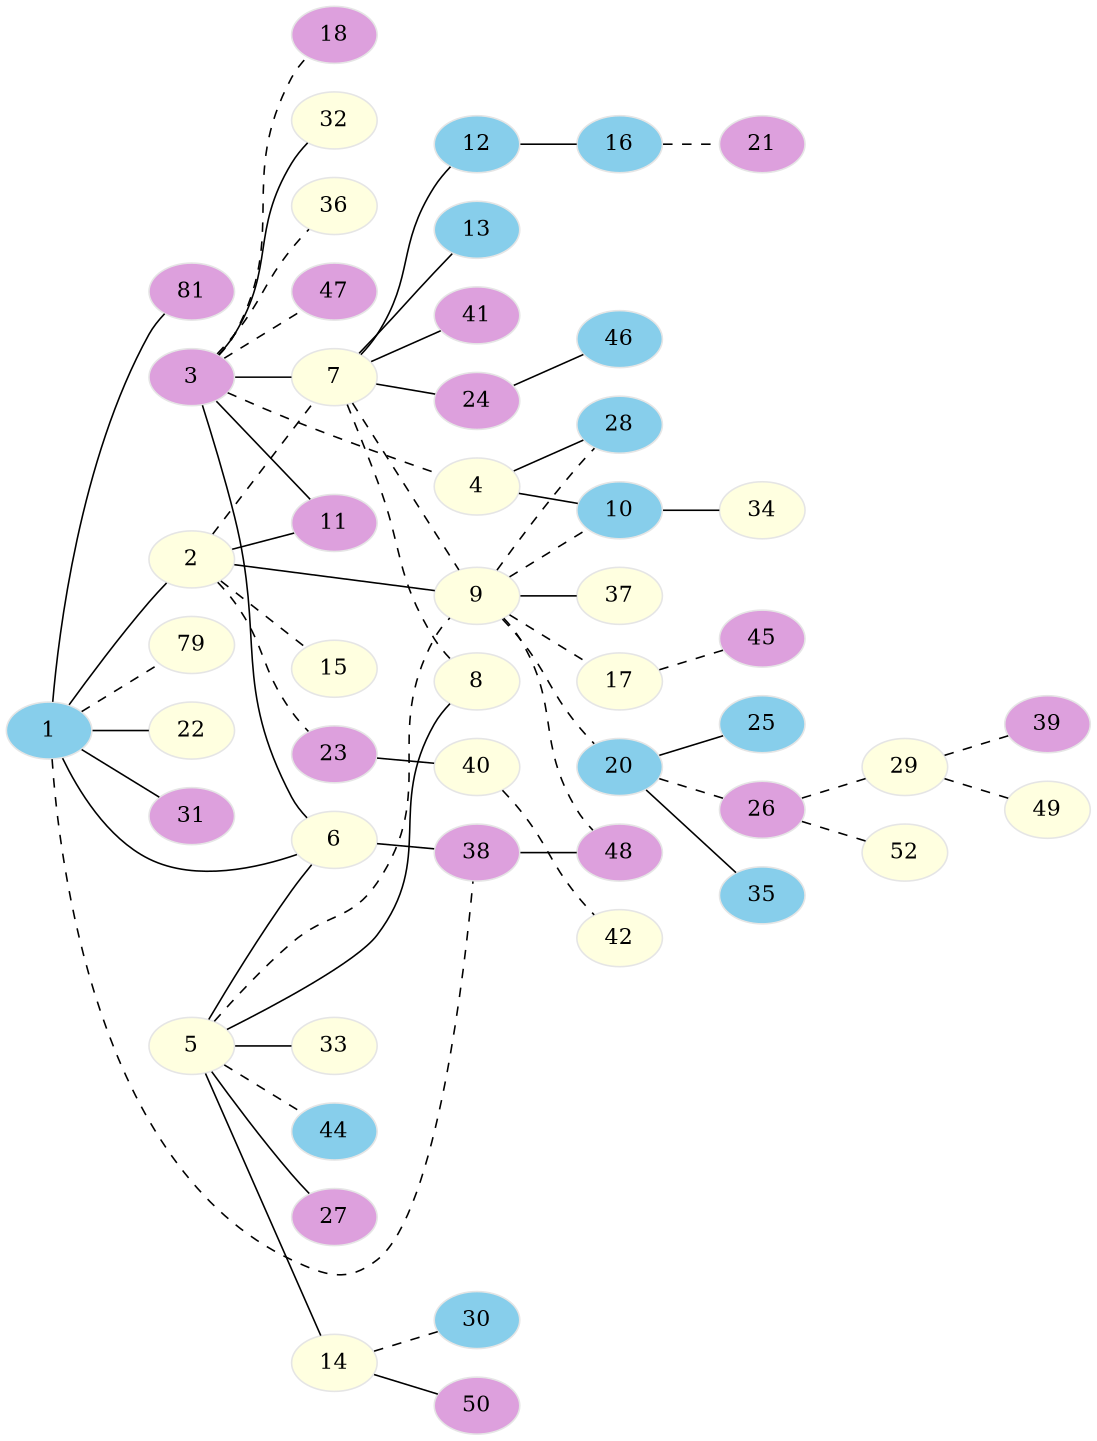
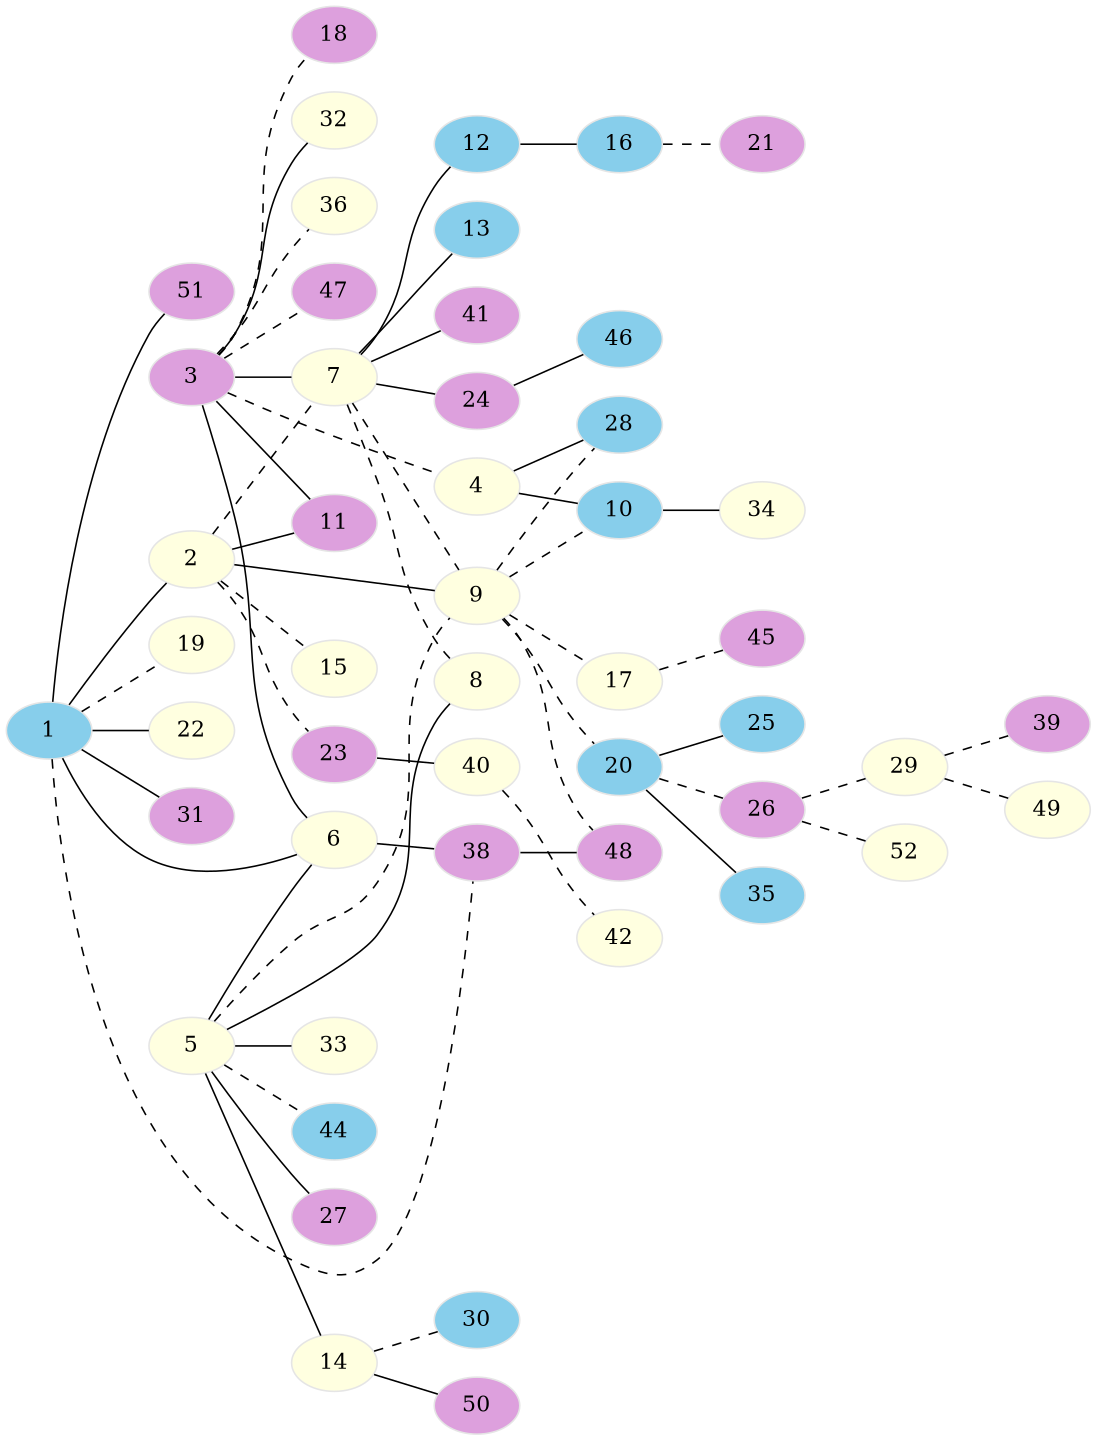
node "81": label "81" -> "51"
node "37": removed
node "79": label "79" -> "19"
